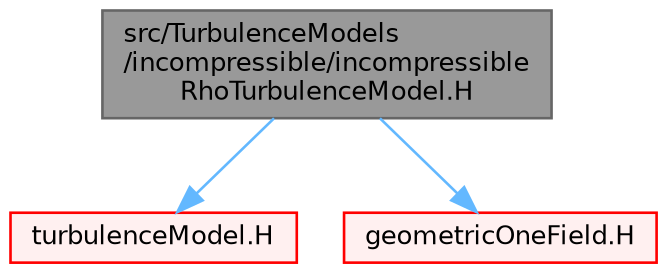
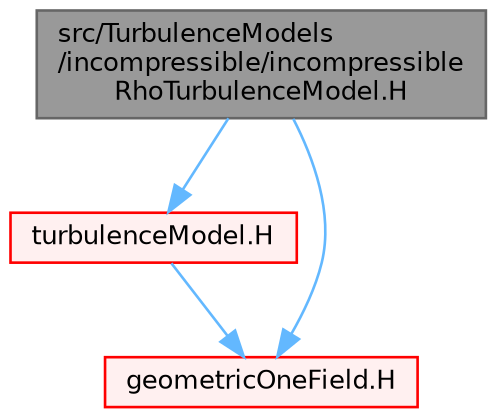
edge "turbulenceModel.H" -> "geometricOneField.H": added
